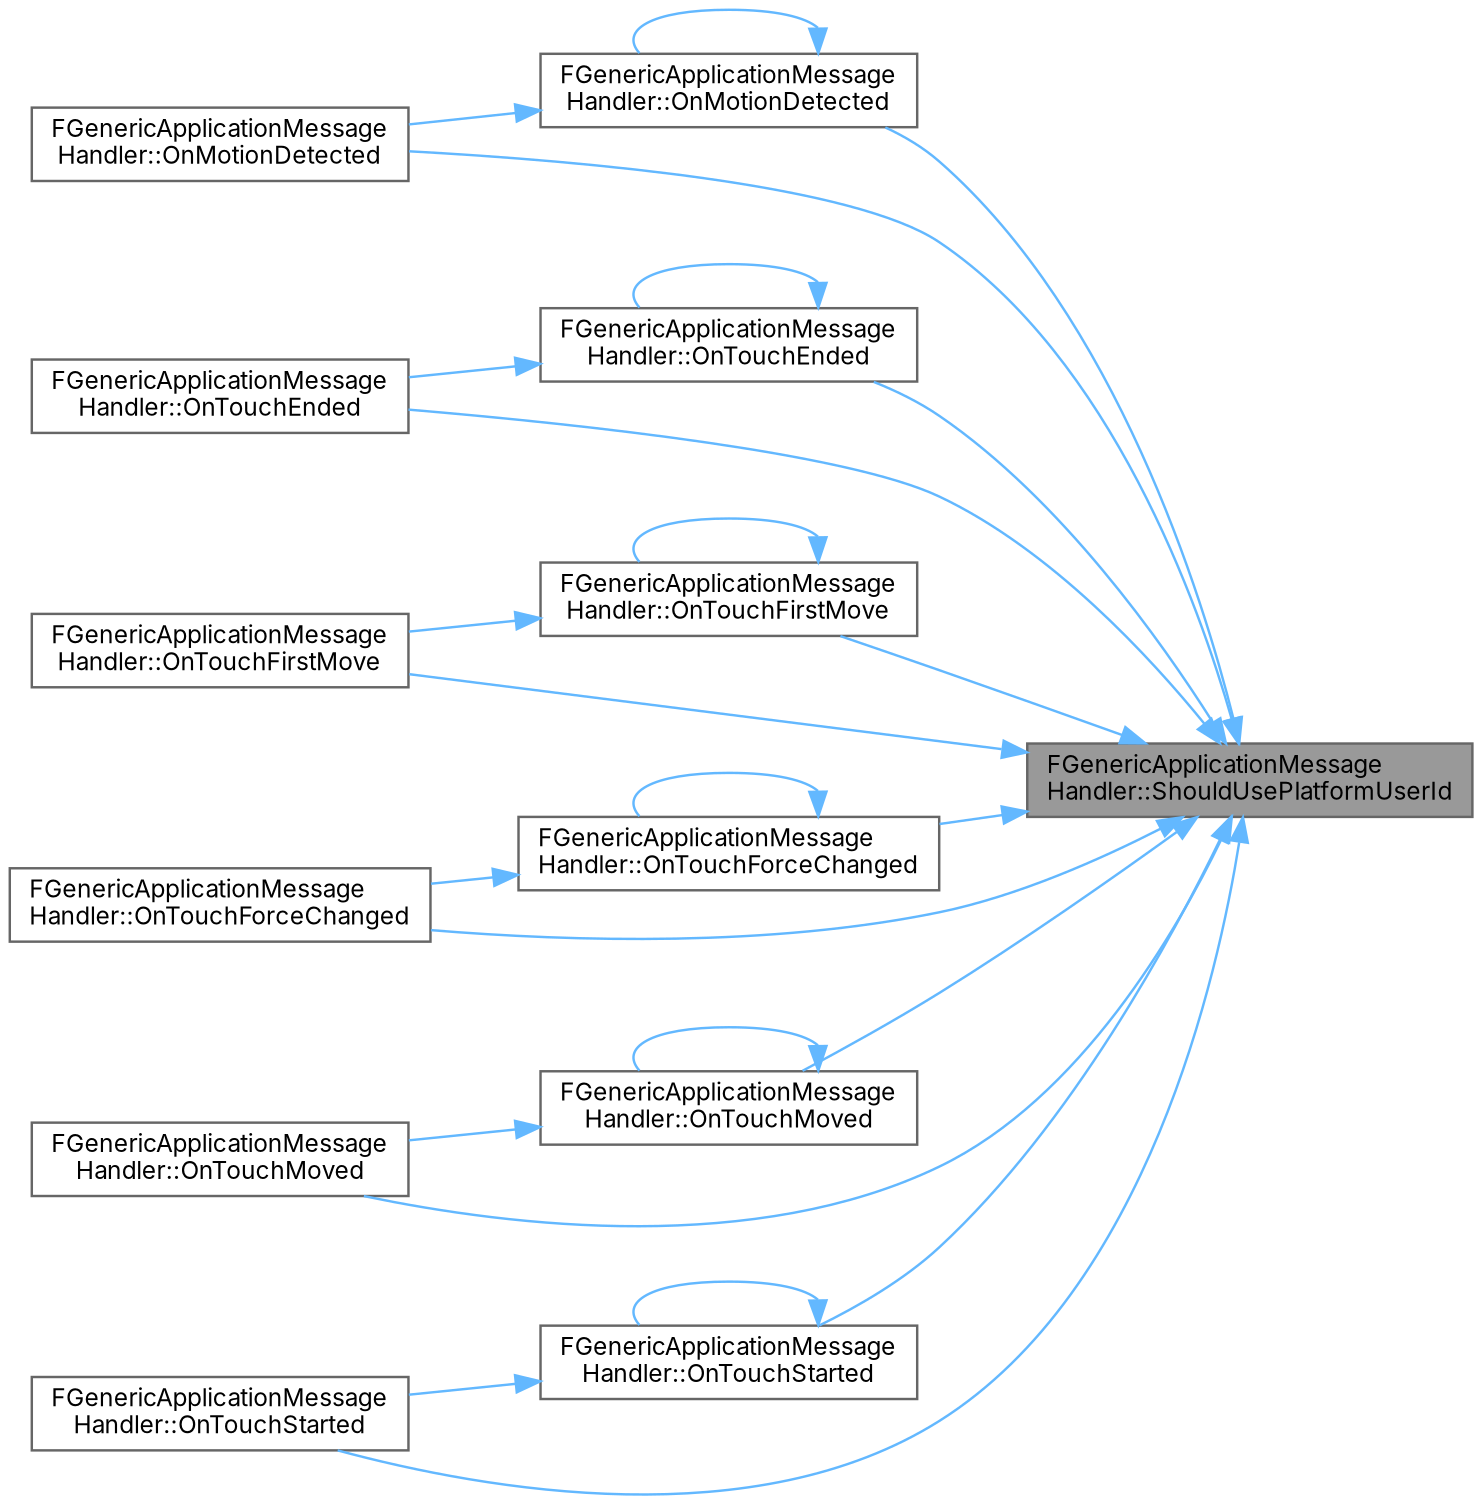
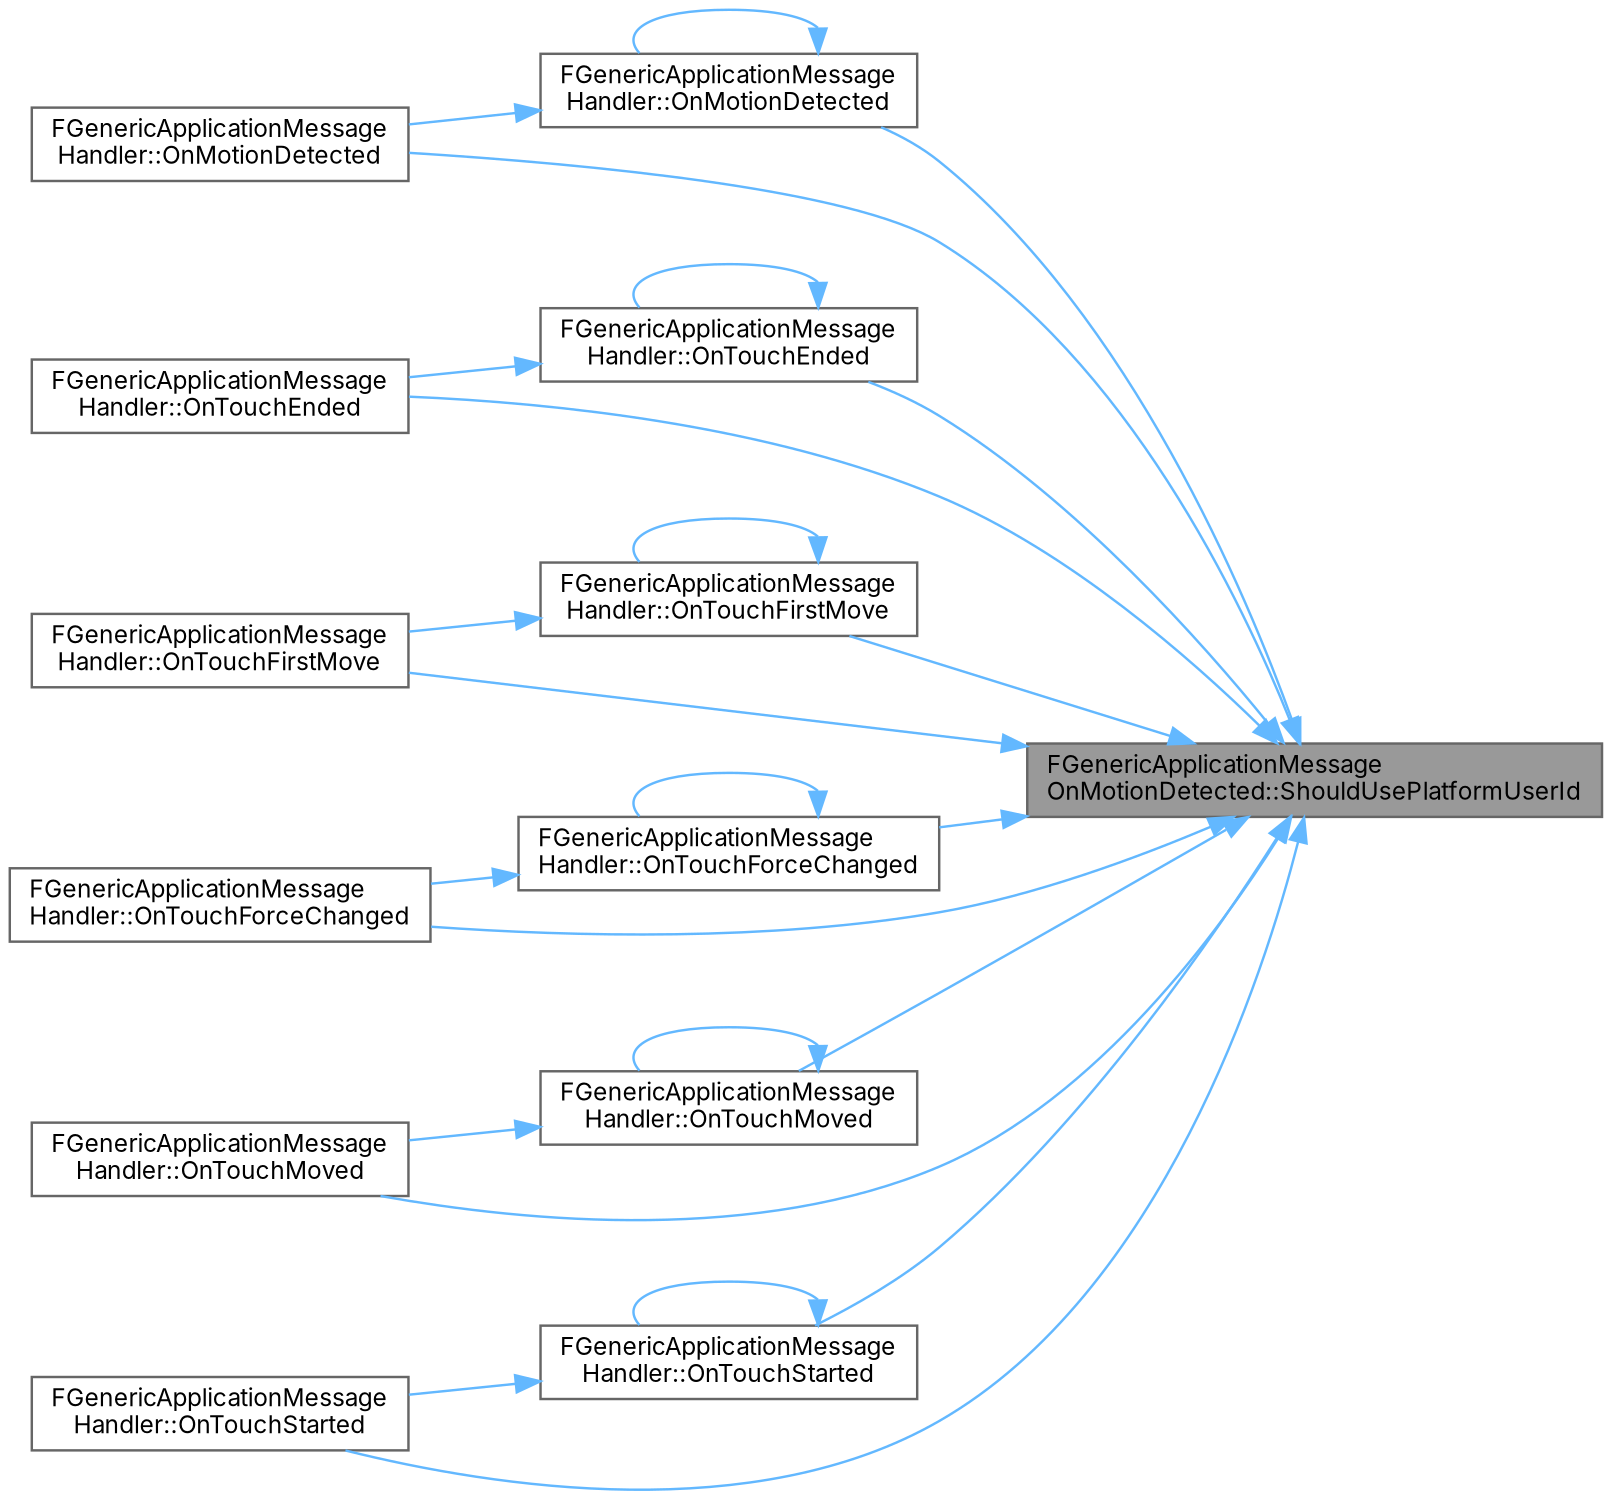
node "FGenericApplicationMessage Handler::ShouldUsePlatformUserId": label "FGenericApplicationMessage Handler::ShouldUsePlatformUserId" -> "FGenericApplicationMessage OnMotionDetected::ShouldUsePlatformUserId"
